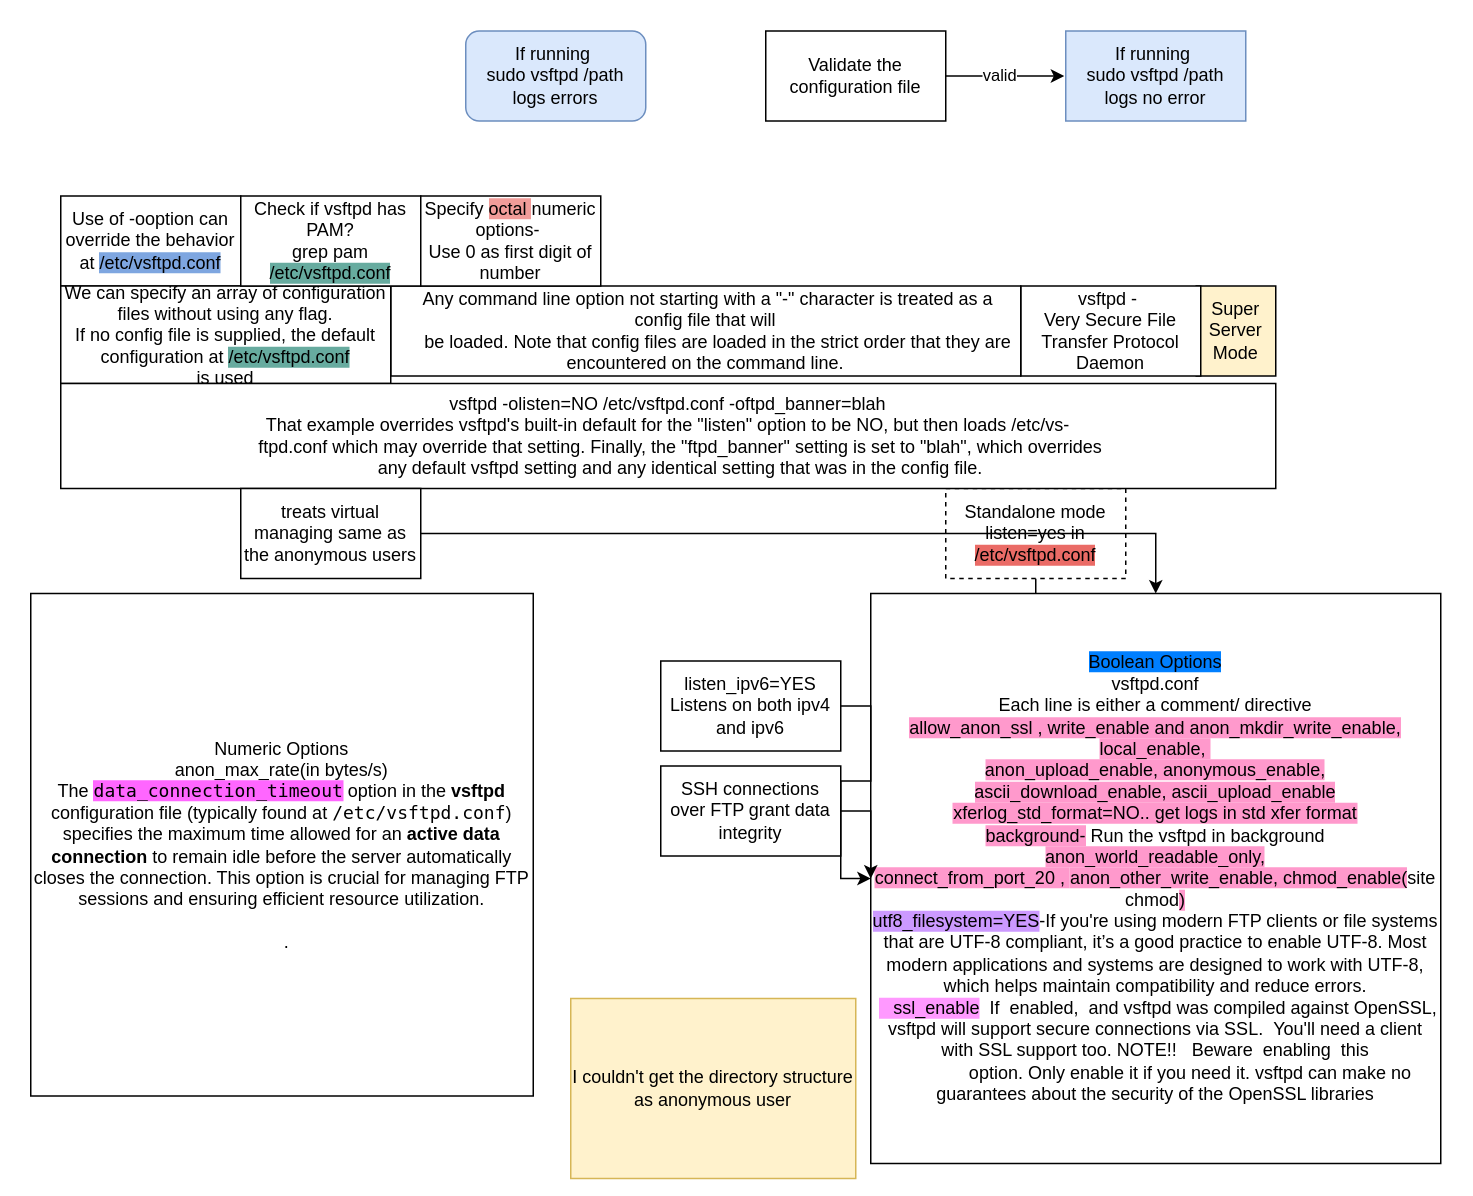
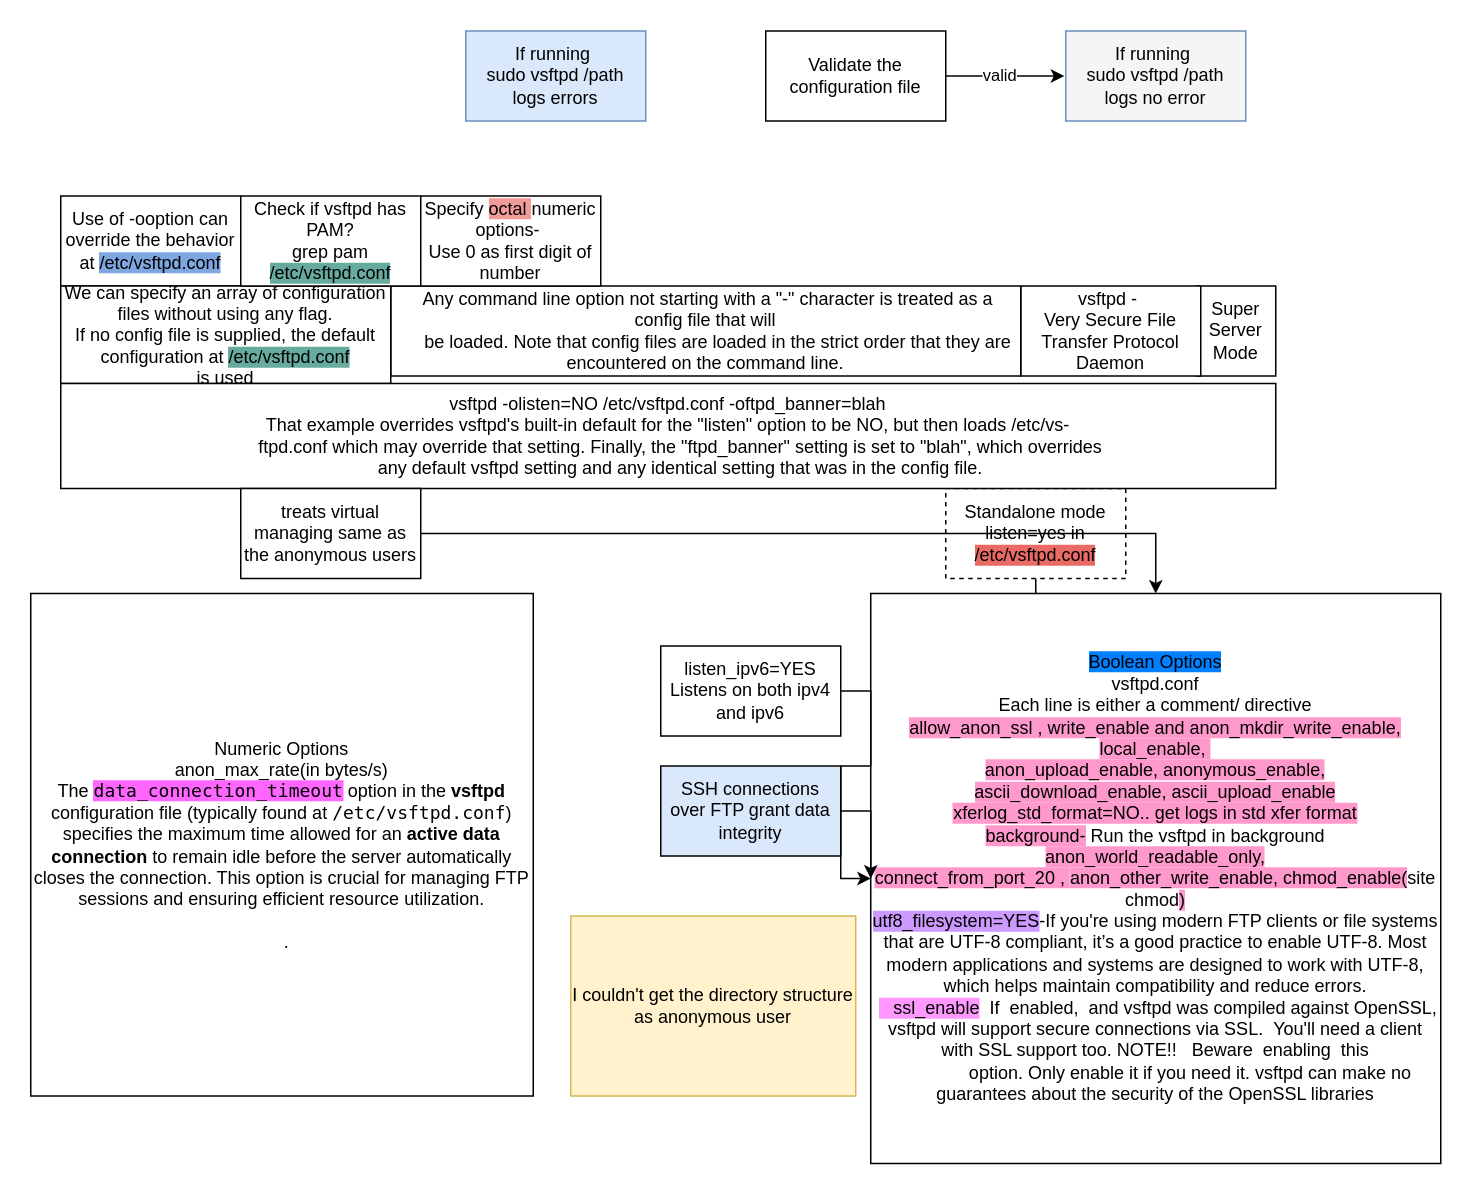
node "If running sudo vsftpd /path logs errors": shape rounded rectangle -> rectangle
node "If running sudo vsftpd /path logs no error": fillcolor #dae8fc -> #f5f5f5
node "Super Server Mode": fillcolor #fff2cc -> #ffffff
node "listen_ipv6=YES Listens on both ipv4 and ipv6": moved (751, 706) -> (751, 691)
node "SSH connections over FTP grant data integrity": fillcolor #ffffff -> #dae8fc
node "I couldn't get the directory structure as anonymous user": moved (713, 1088) -> (713, 1006)
